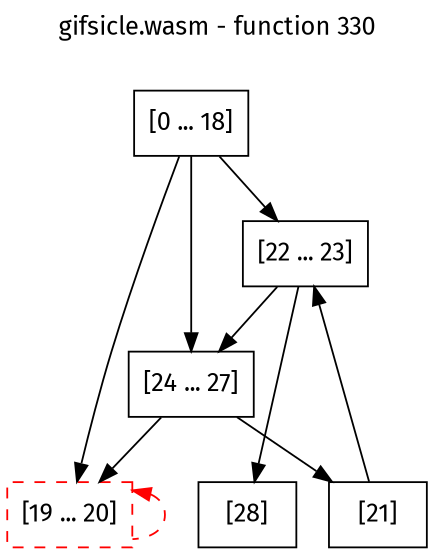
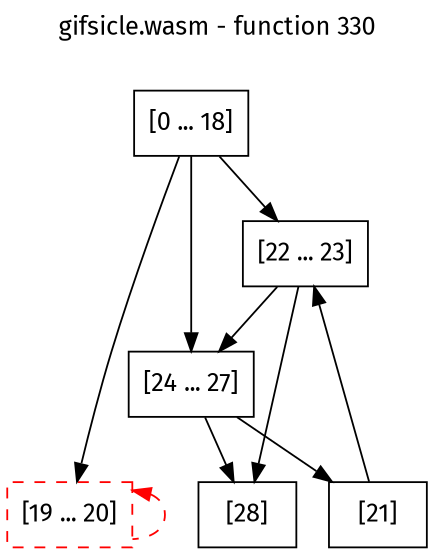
edge "[24 ... 27]" -> "[19 ... 20]": now "[24 ... 27]" -> "[28]"
